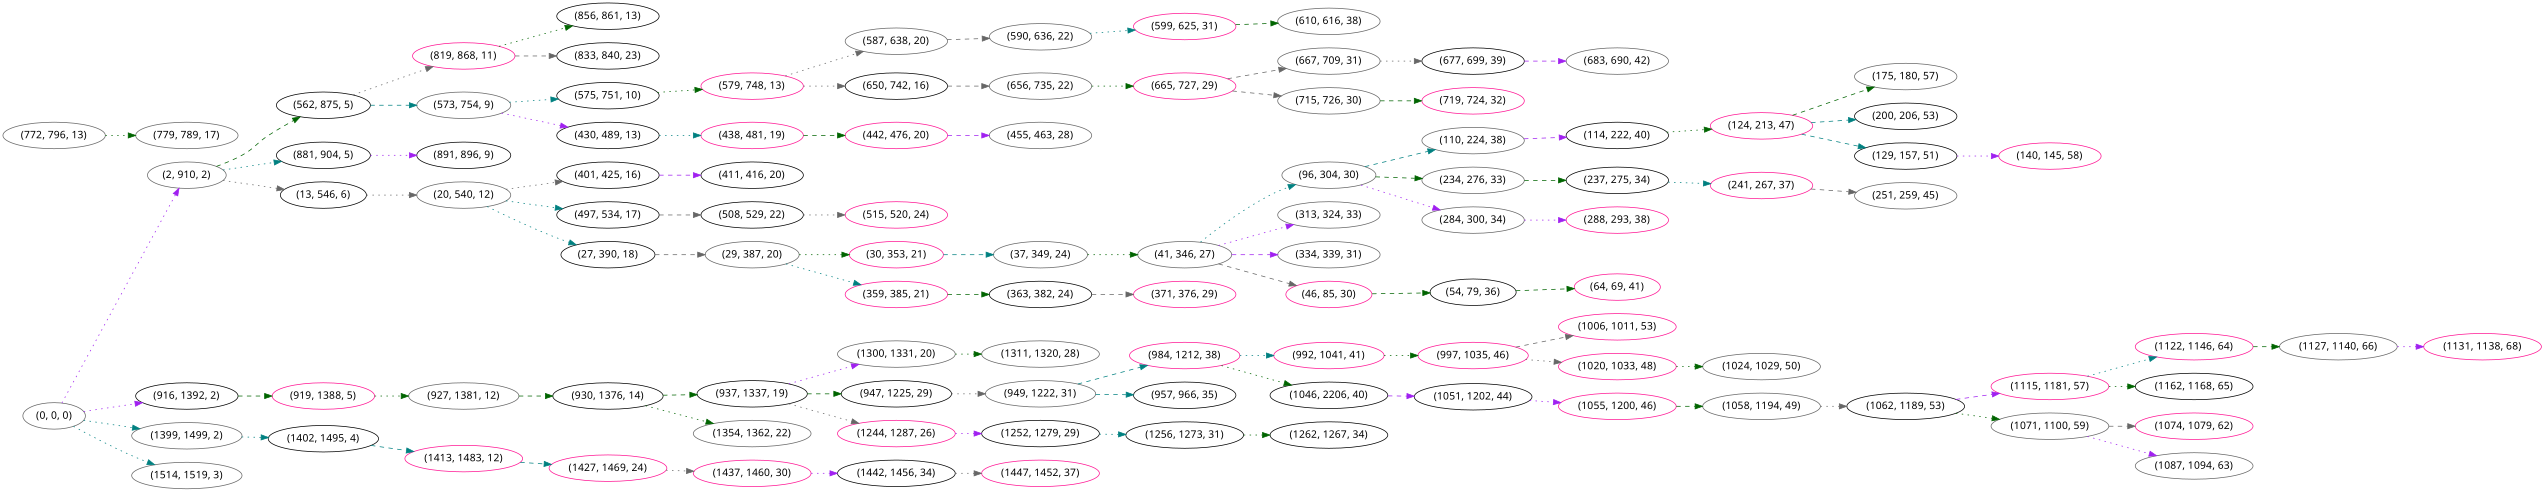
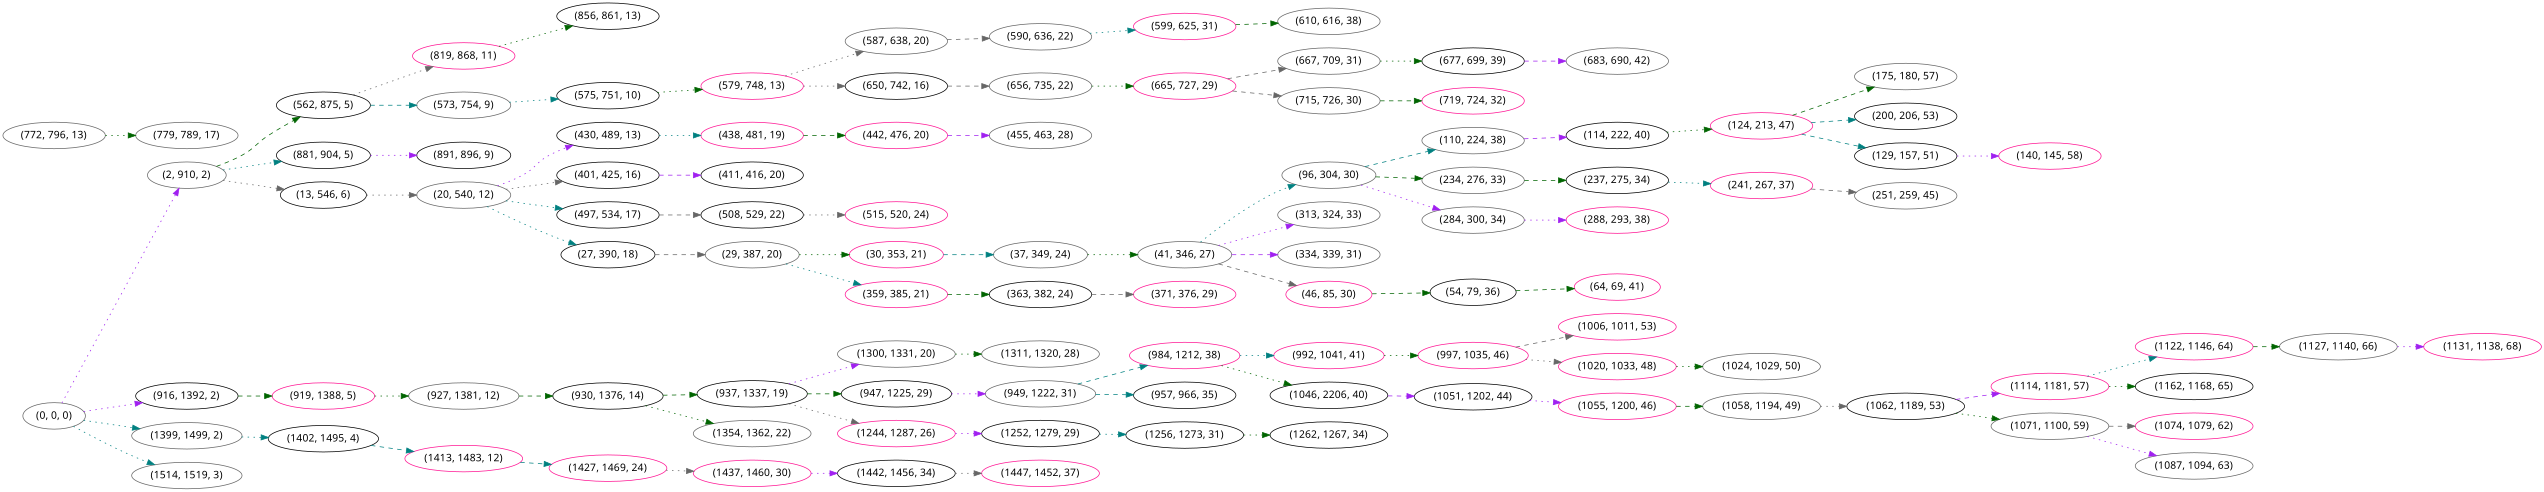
node "(833, 840, 23)": removed
edge "(667, 709, 31)" -> "(677, 699, 39)": color gray40 -> darkgreen
edge "(573, 754, 9)" -> "(430, 489, 13)": now "(20, 540, 12)" -> "(430, 489, 13)"
node "(1115, 1181, 57)": label "(1115, 1181, 57)" -> "(1114, 1181, 57)"
edge "(947, 1225, 29)" -> "(949, 1222, 31)": color gray40 -> purple
